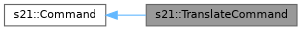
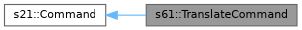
node "s21::TranslateCommand": label "s21::TranslateCommand" -> "s61::TranslateCommand"
